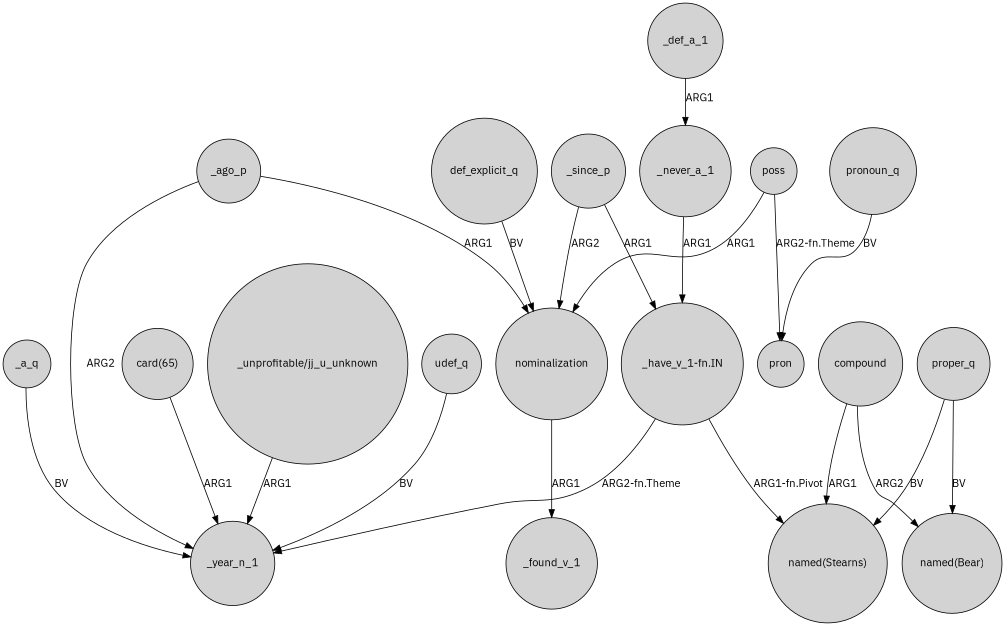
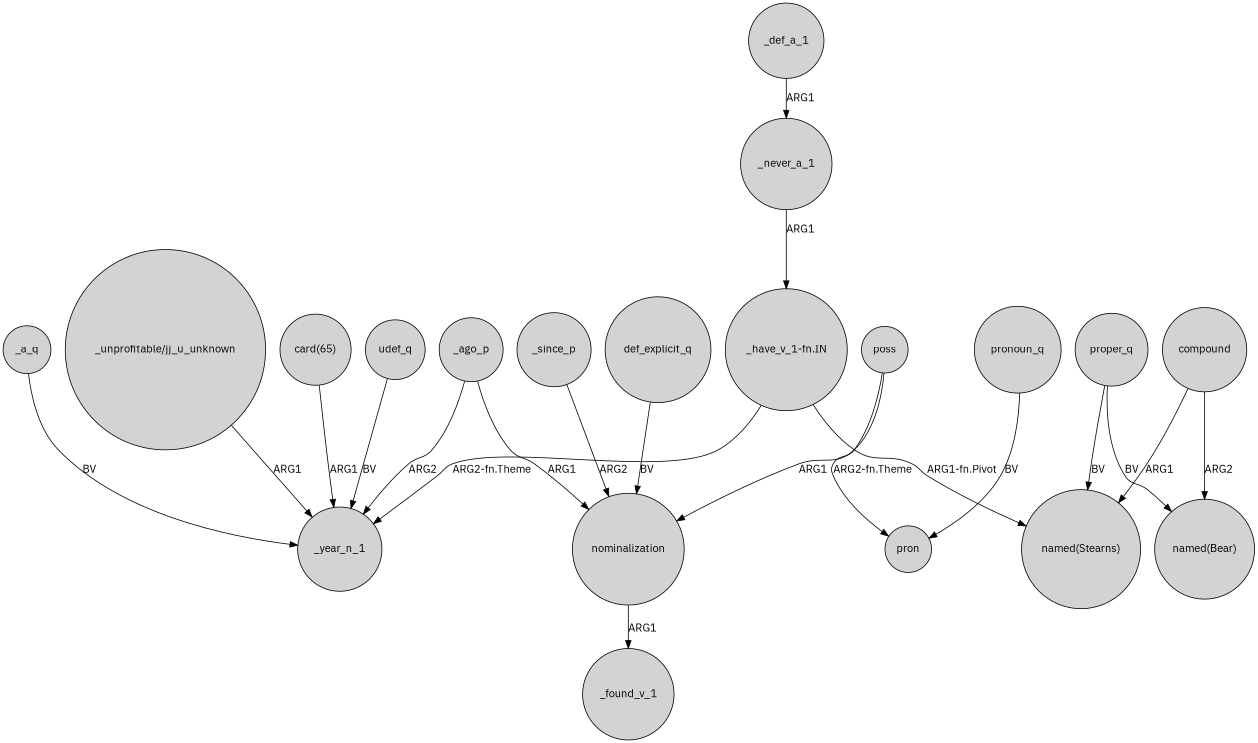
edge "_since_p" -> "_have_v_1-fn.IN": removed, label "ARG1"
